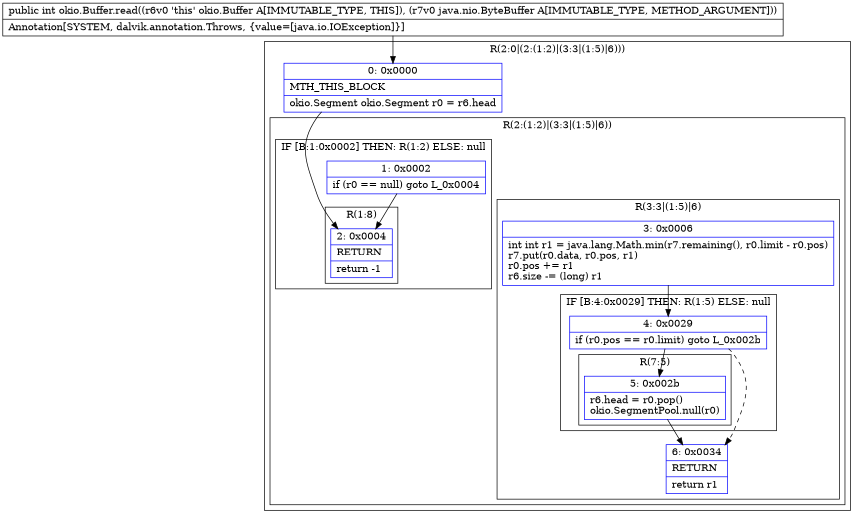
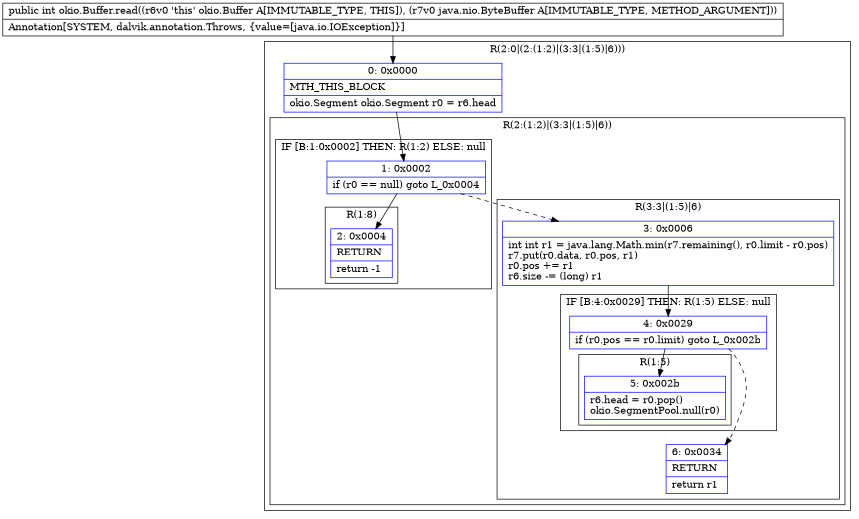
edge "0: 0x0000" -> "2: 0x0004": now "0: 0x0000" -> "1: 0x0002"
edge "1: 0x0002" -> "3: 0x0006": added
cluster "R(7:5)": label "R(7:5)" -> "R(1:5)"
edge "5: 0x002b" -> "6: 0x0034": removed
